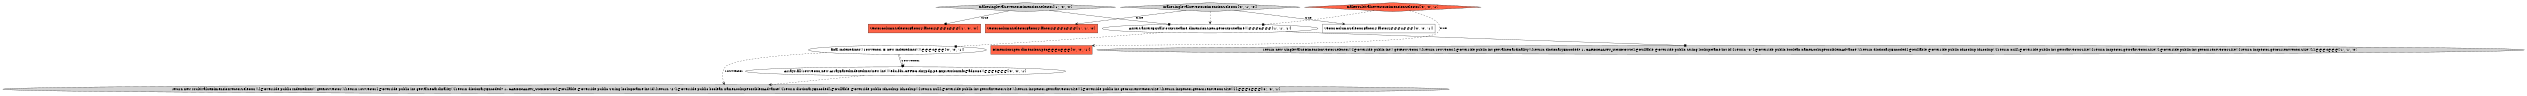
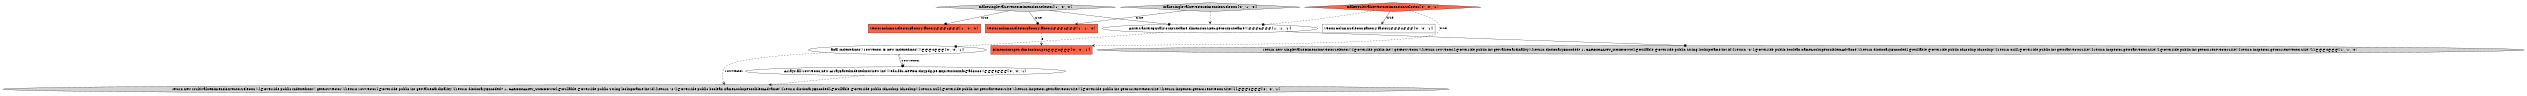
edge "makeSingleValueVectorDimensionSelector['1', '0', '0']" -> "VectorColumnSelectorFactory factory@@@2@@@['1', '1', '0']": added, label "true"
edge "makeSingleValueVectorDimensionSelector['0', '1', '0']" -> "VectorColumnSelectorFactory factory@@@2@@@['0', '0', '1']": now "makeMultiValueVectorDimensionSelector['0', '0', '1']" -> "VectorColumnSelectorFactory factory@@@2@@@['0', '0', '1']"
edge "VectorColumnSelectorFactory factory@@@2@@@['1', '1', '0']" -> "DimensionSpec dimensionSpec@@@2@@@['0', '0', '1']": added, label "0"
